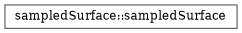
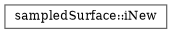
node "sampledSurface::sampledSurface": label "sampledSurface::sampledSurface" -> "sampledSurface::iNew"
